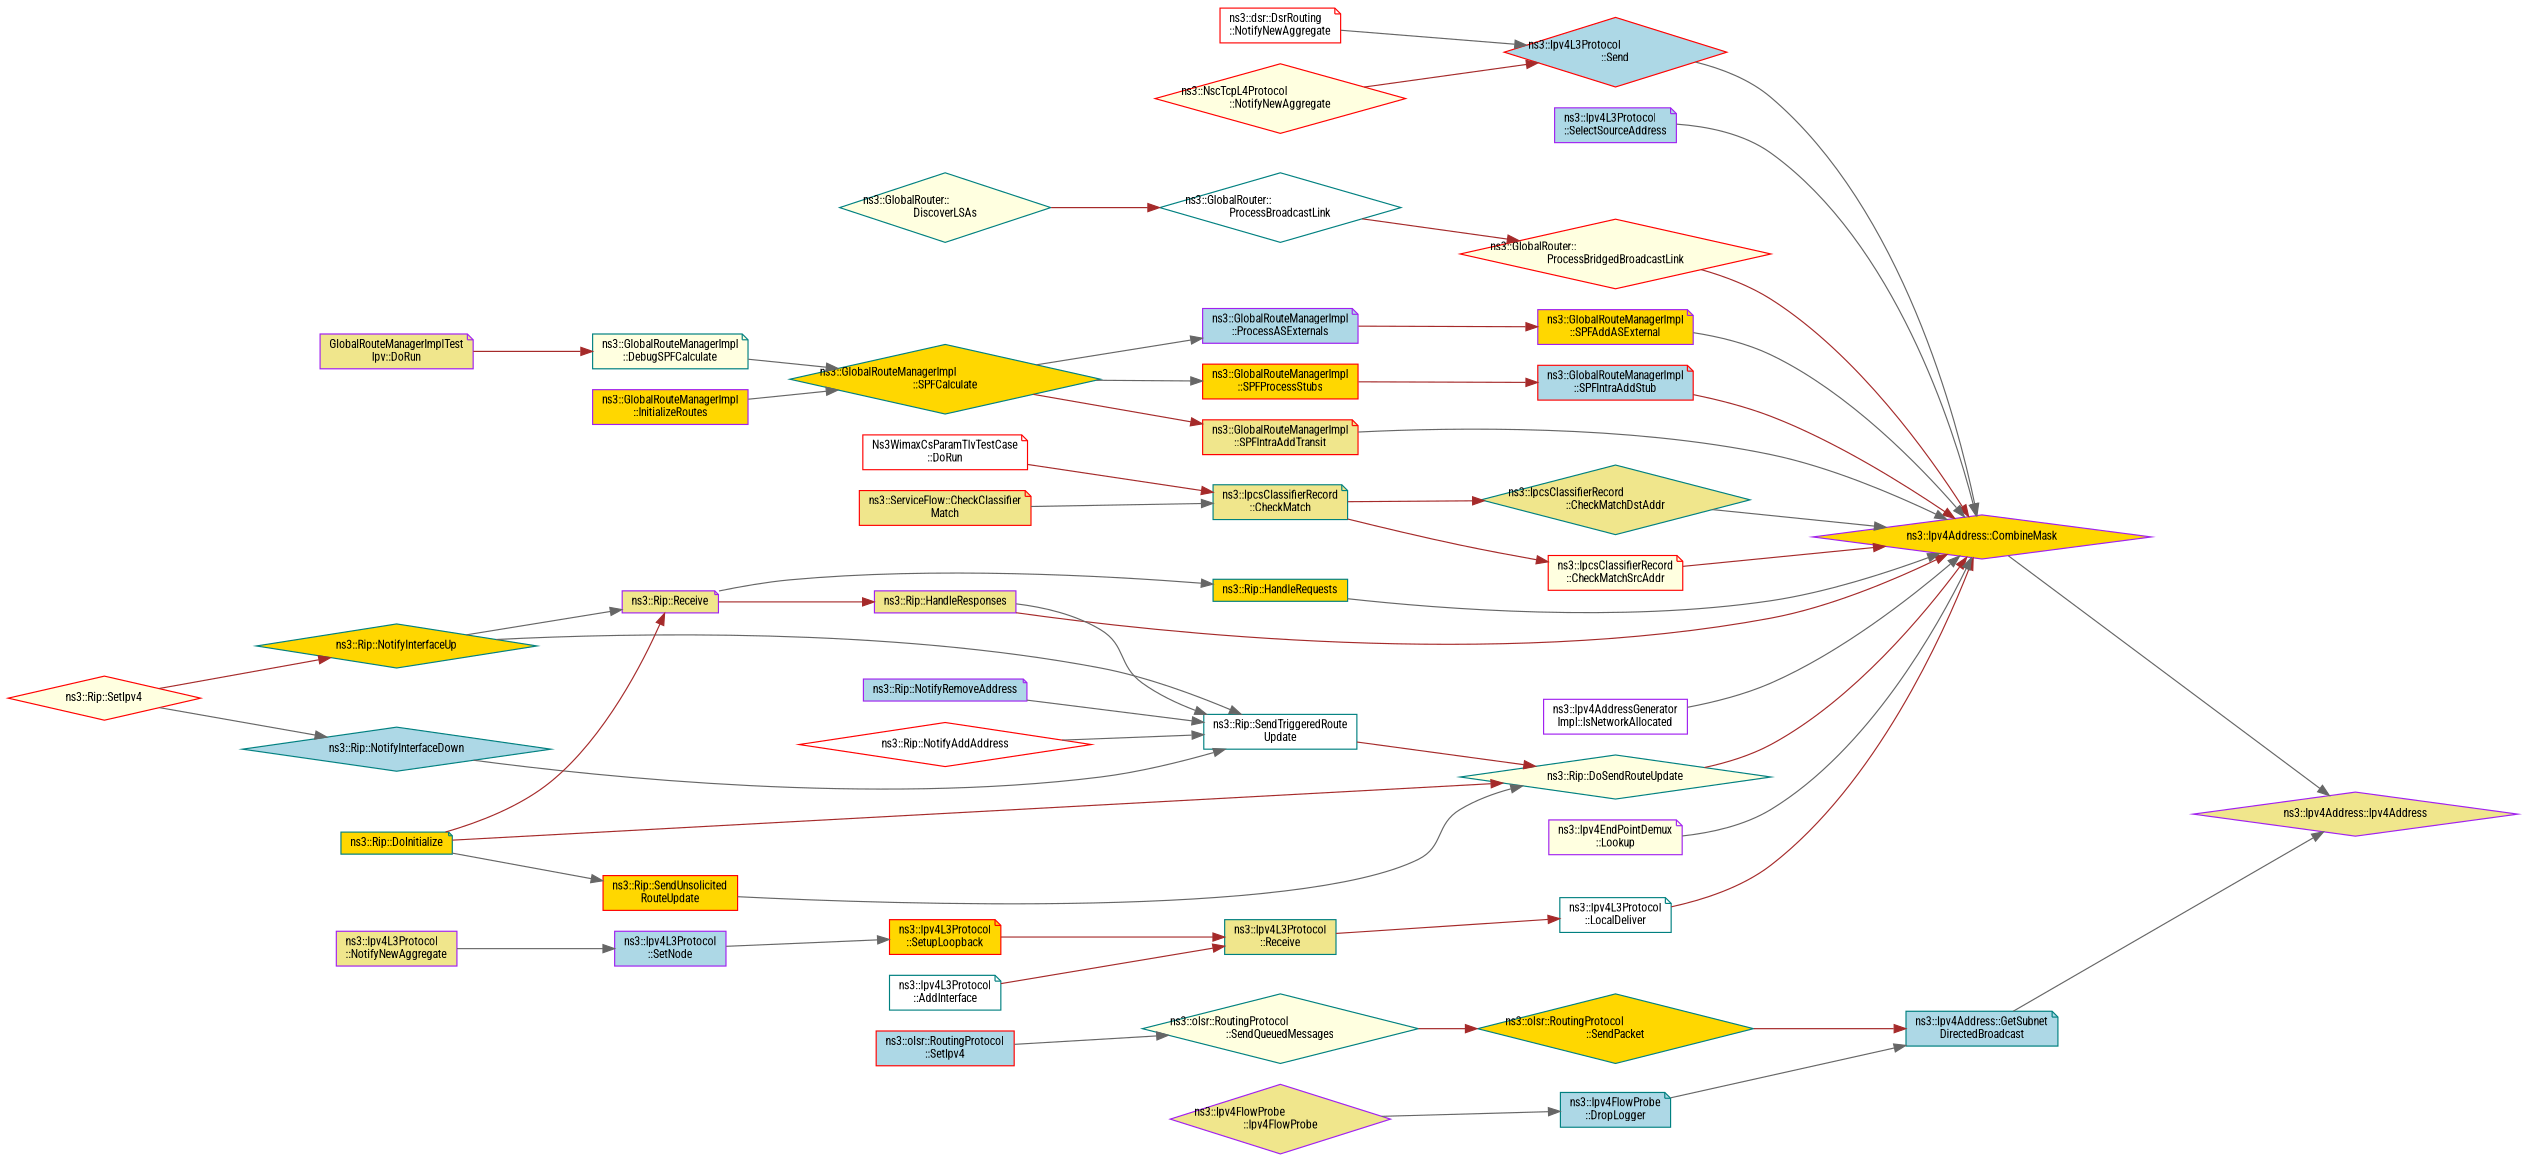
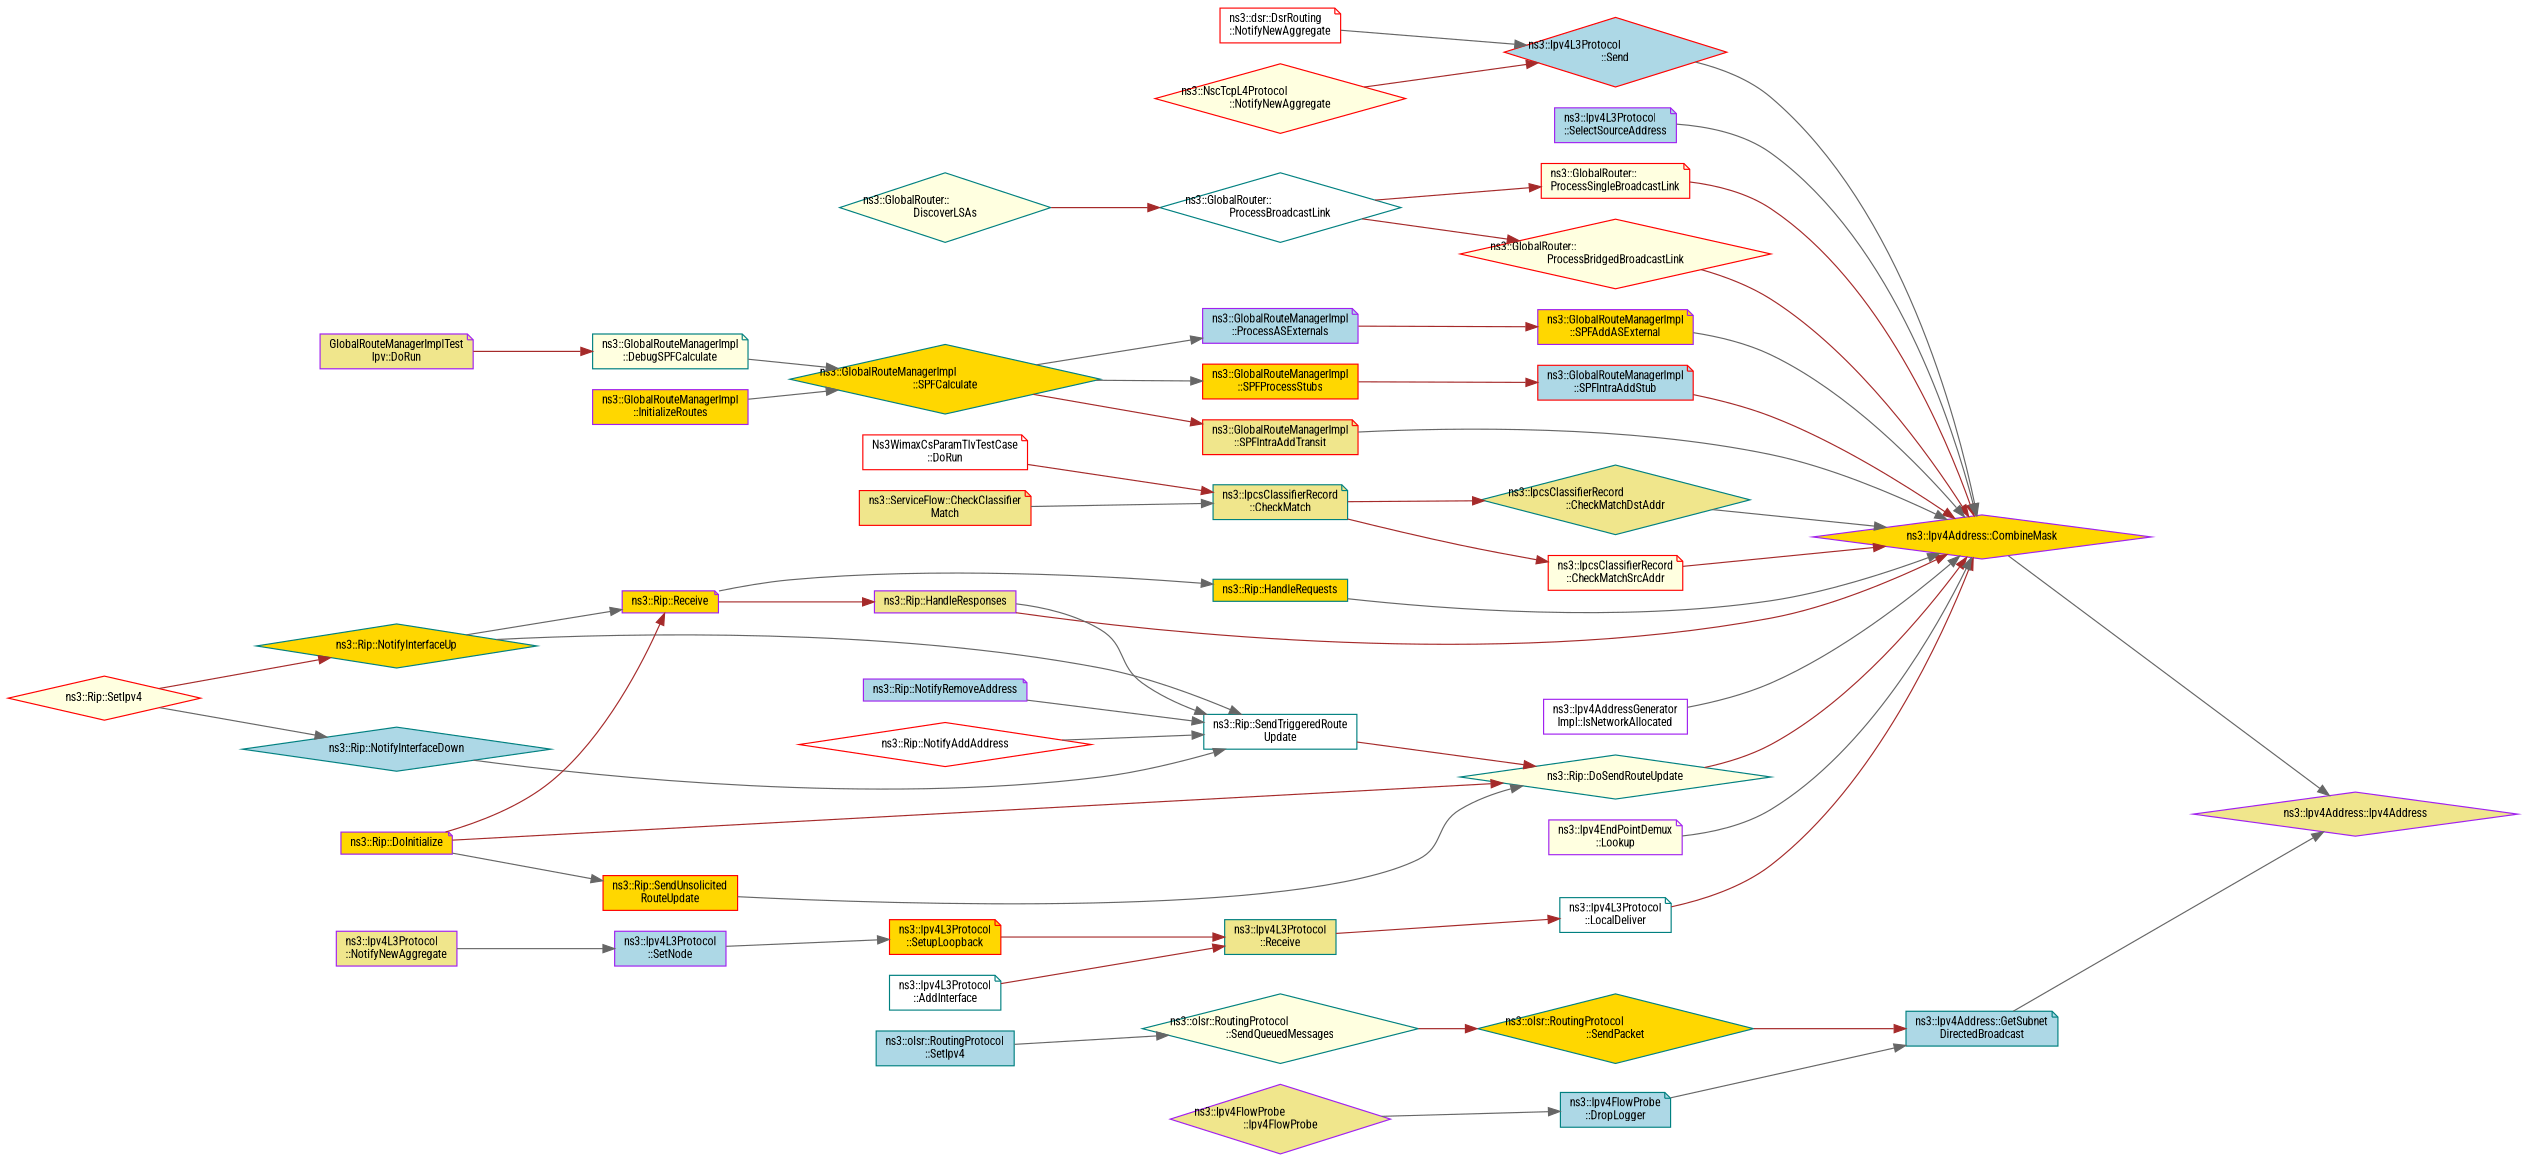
node "ns3::GlobalRouter:: ProcessSingleBroadcastLink": added
node "ns3::Rip::Receive": fillcolor khaki -> gold
node "ns3::Rip::DoInitialize": color teal -> purple
node "ns3::olsr::RoutingProtocol ::SetIpv4": color red -> teal
